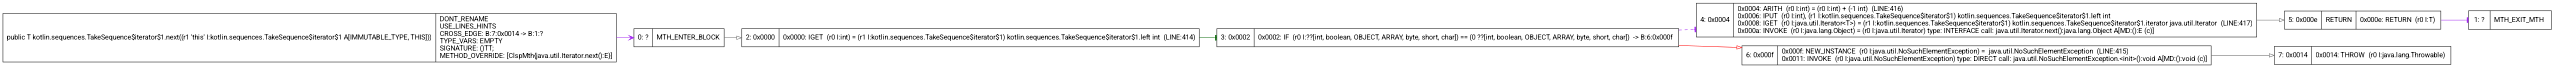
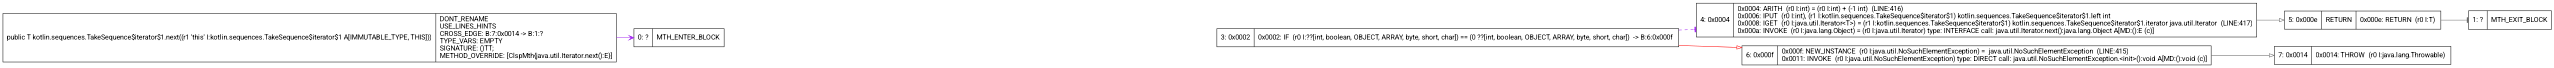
edge "5: 0x000e" -> "1: ?": color purple -> gray40
node "1: ?": text "MTH_EXIT_MTH" -> "MTH_EXIT_BLOCK"
node "2: 0x0000": removed
